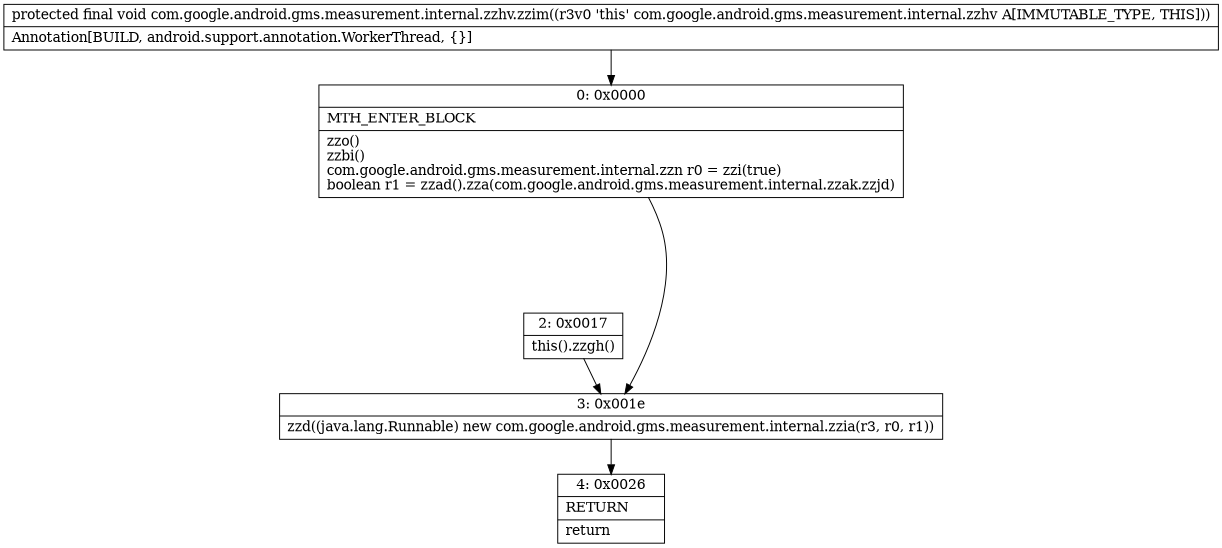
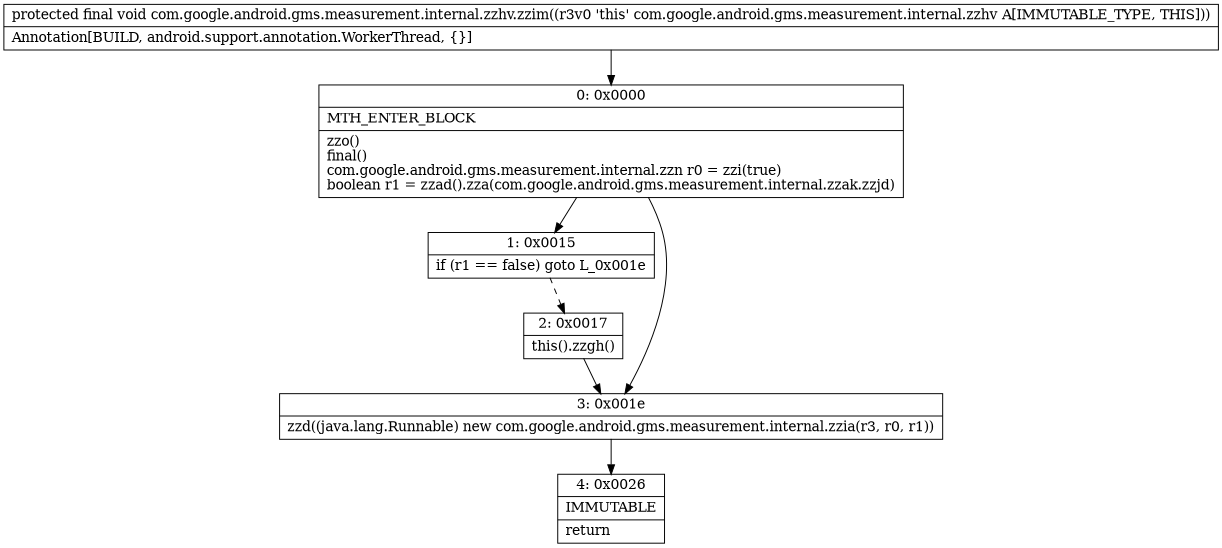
node "0: 0x0000": text "zzbi()" -> "final()"
node "1: 0x0015": added
node "4: 0x0026": text "RETURN" -> "IMMUTABLE"
